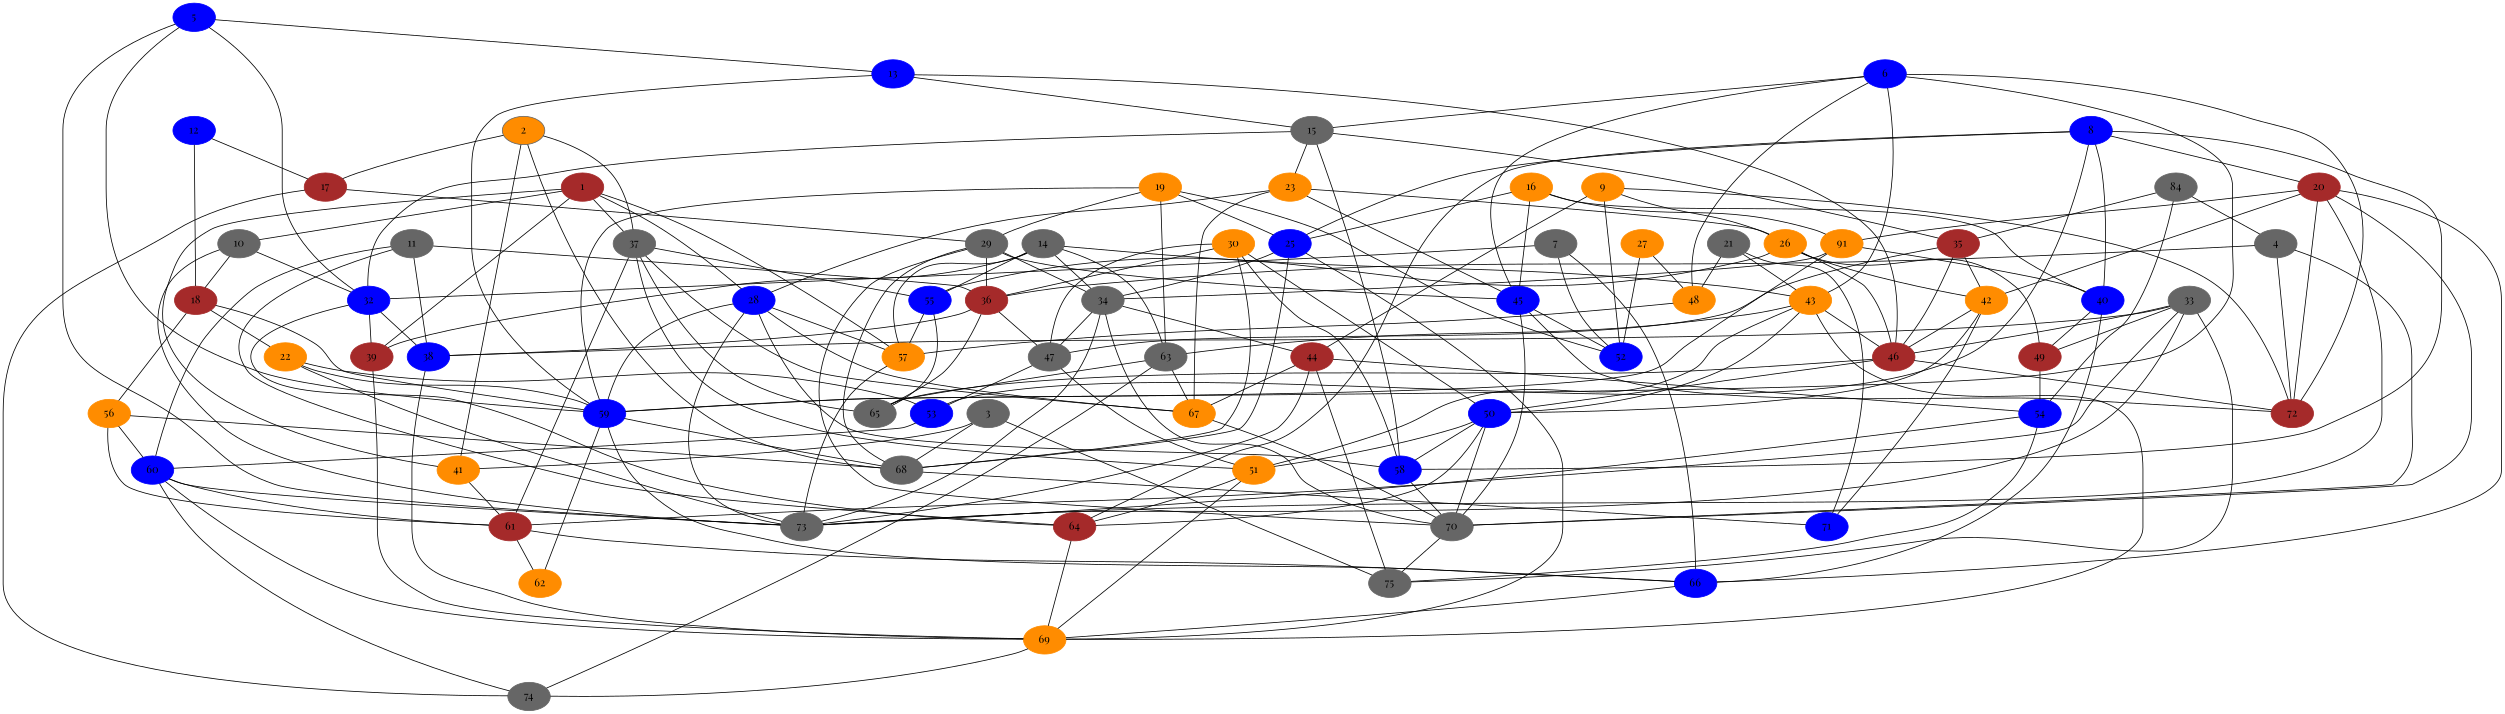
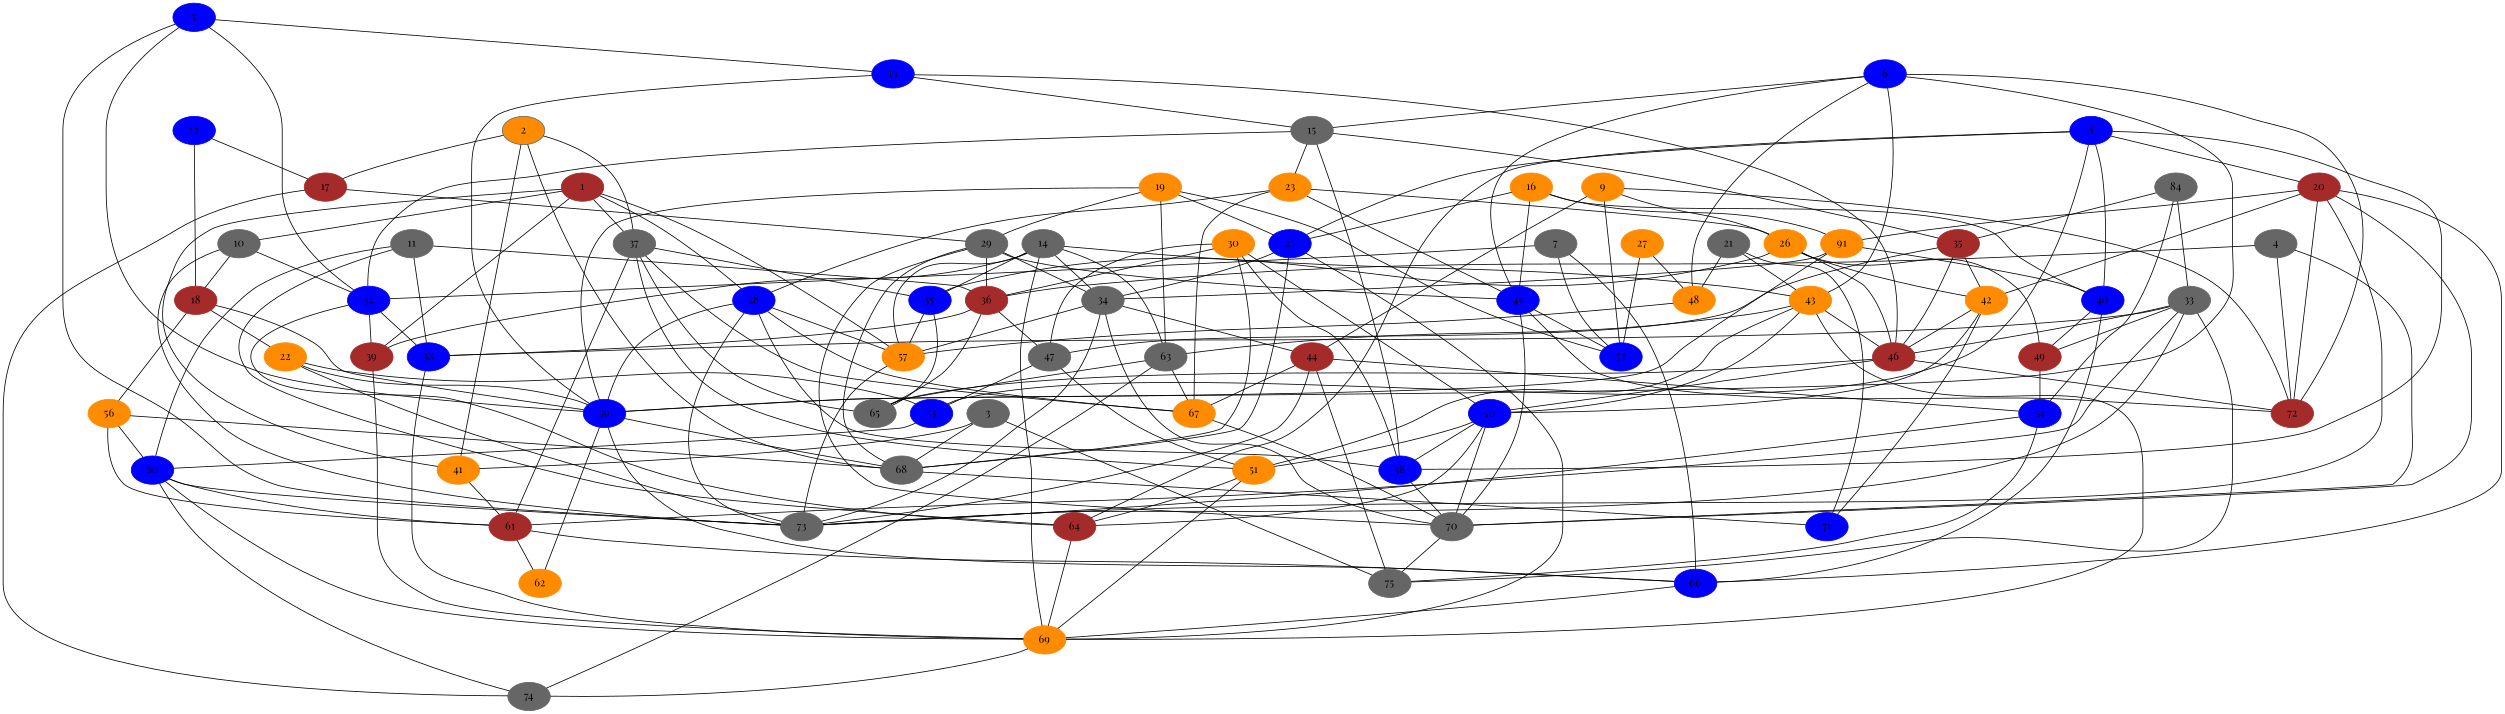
edge "84" -- "4": now "84" -- "33"
edge "34" -- "47": now "34" -- "57"
edge "14" -- "69": added
